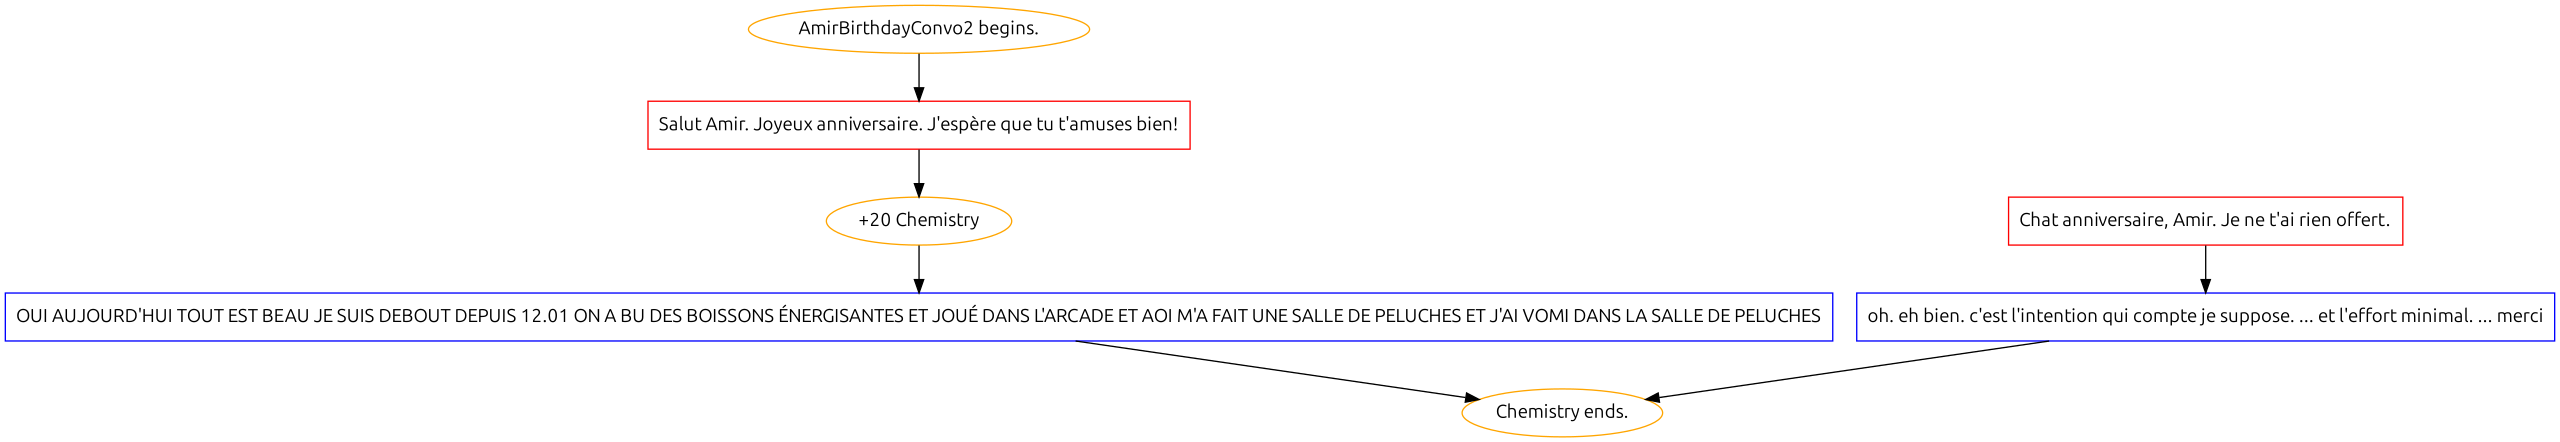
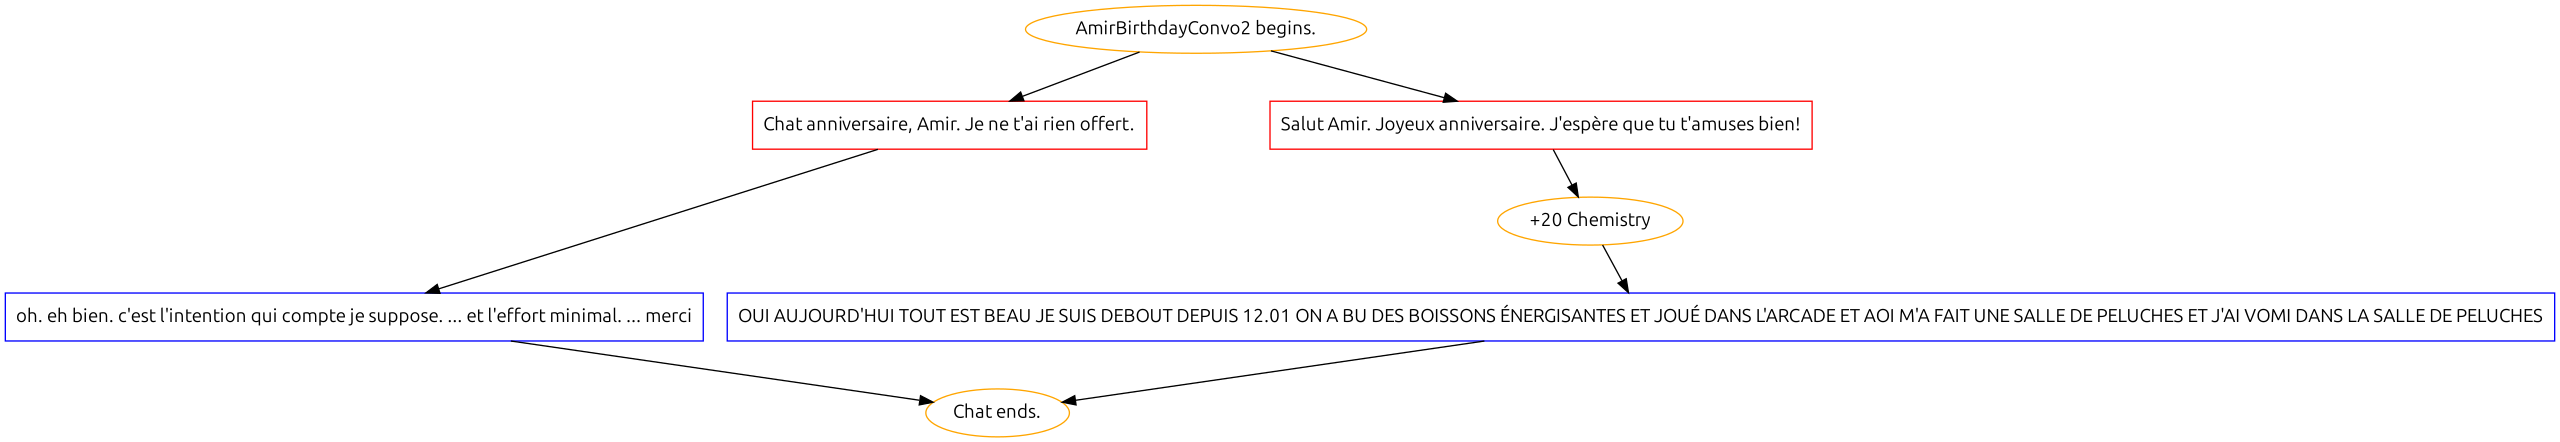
edge "AmirBirthdayConvo2 begins." -> "Chat anniversaire, Amir. Je ne t'ai rien offert.": added
node "Chemistry ends.": label "Chemistry ends." -> "Chat ends."
